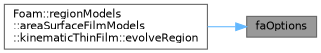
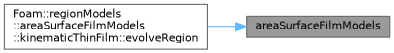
node "faOptions": label "faOptions" -> "areaSurfaceFilmModels"
